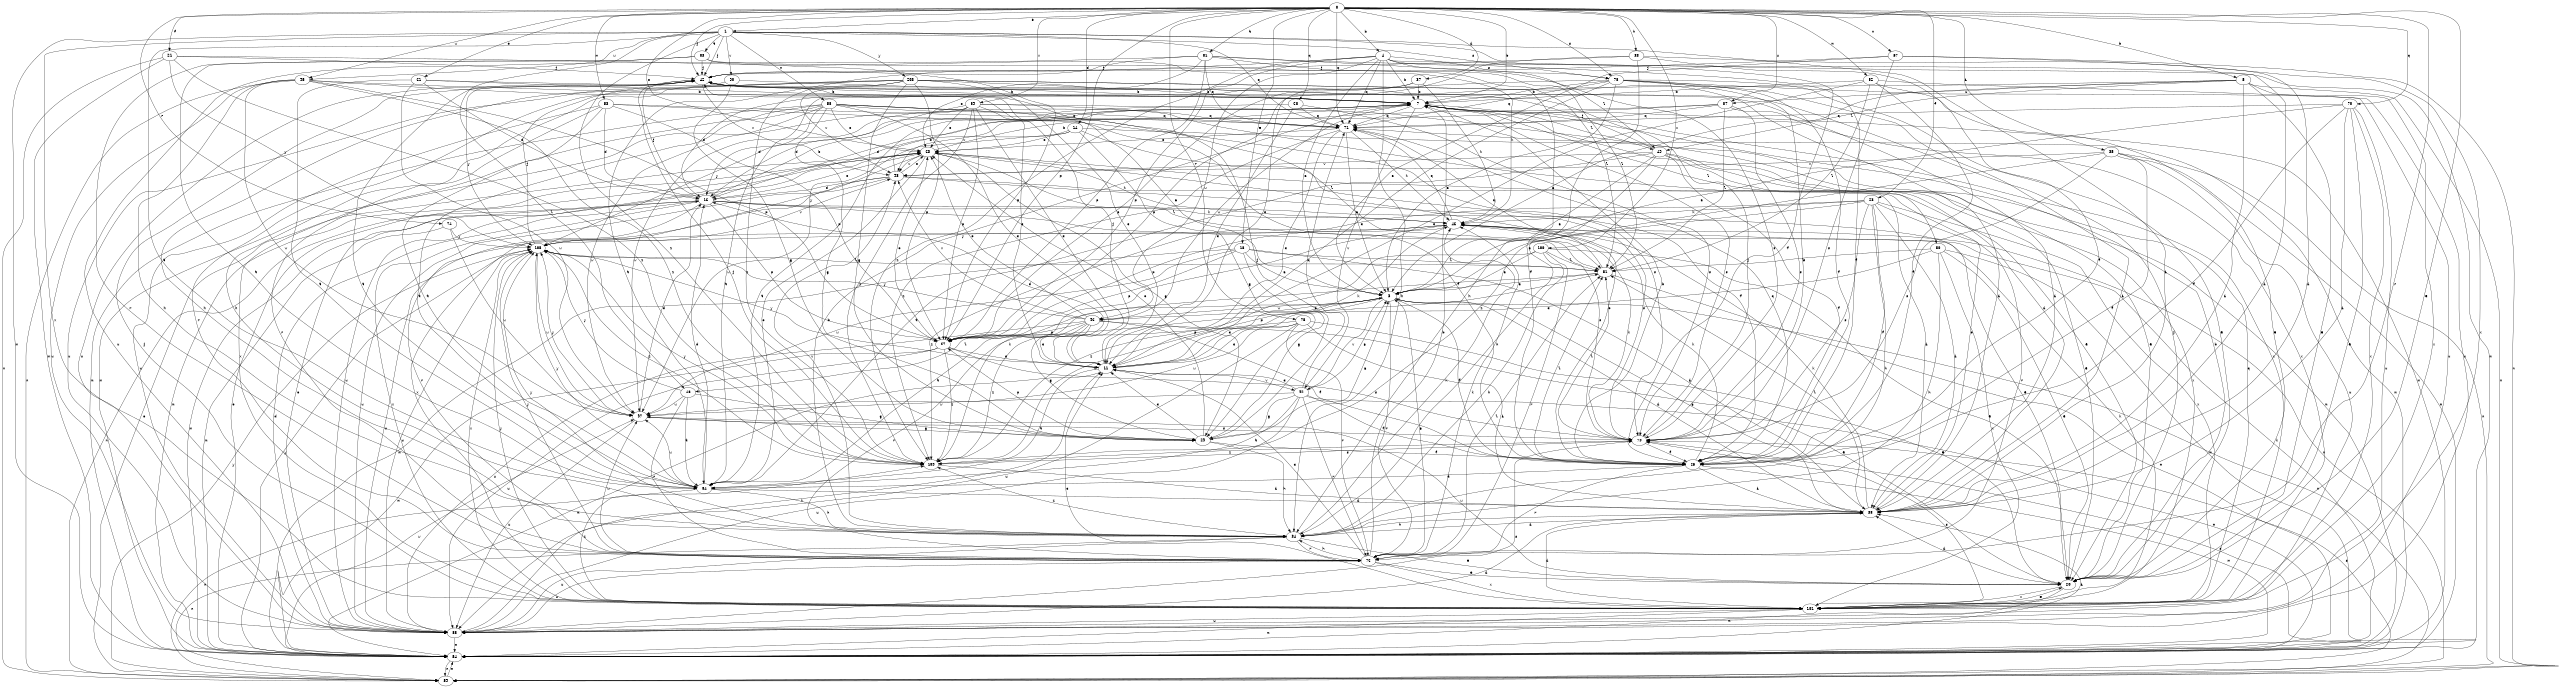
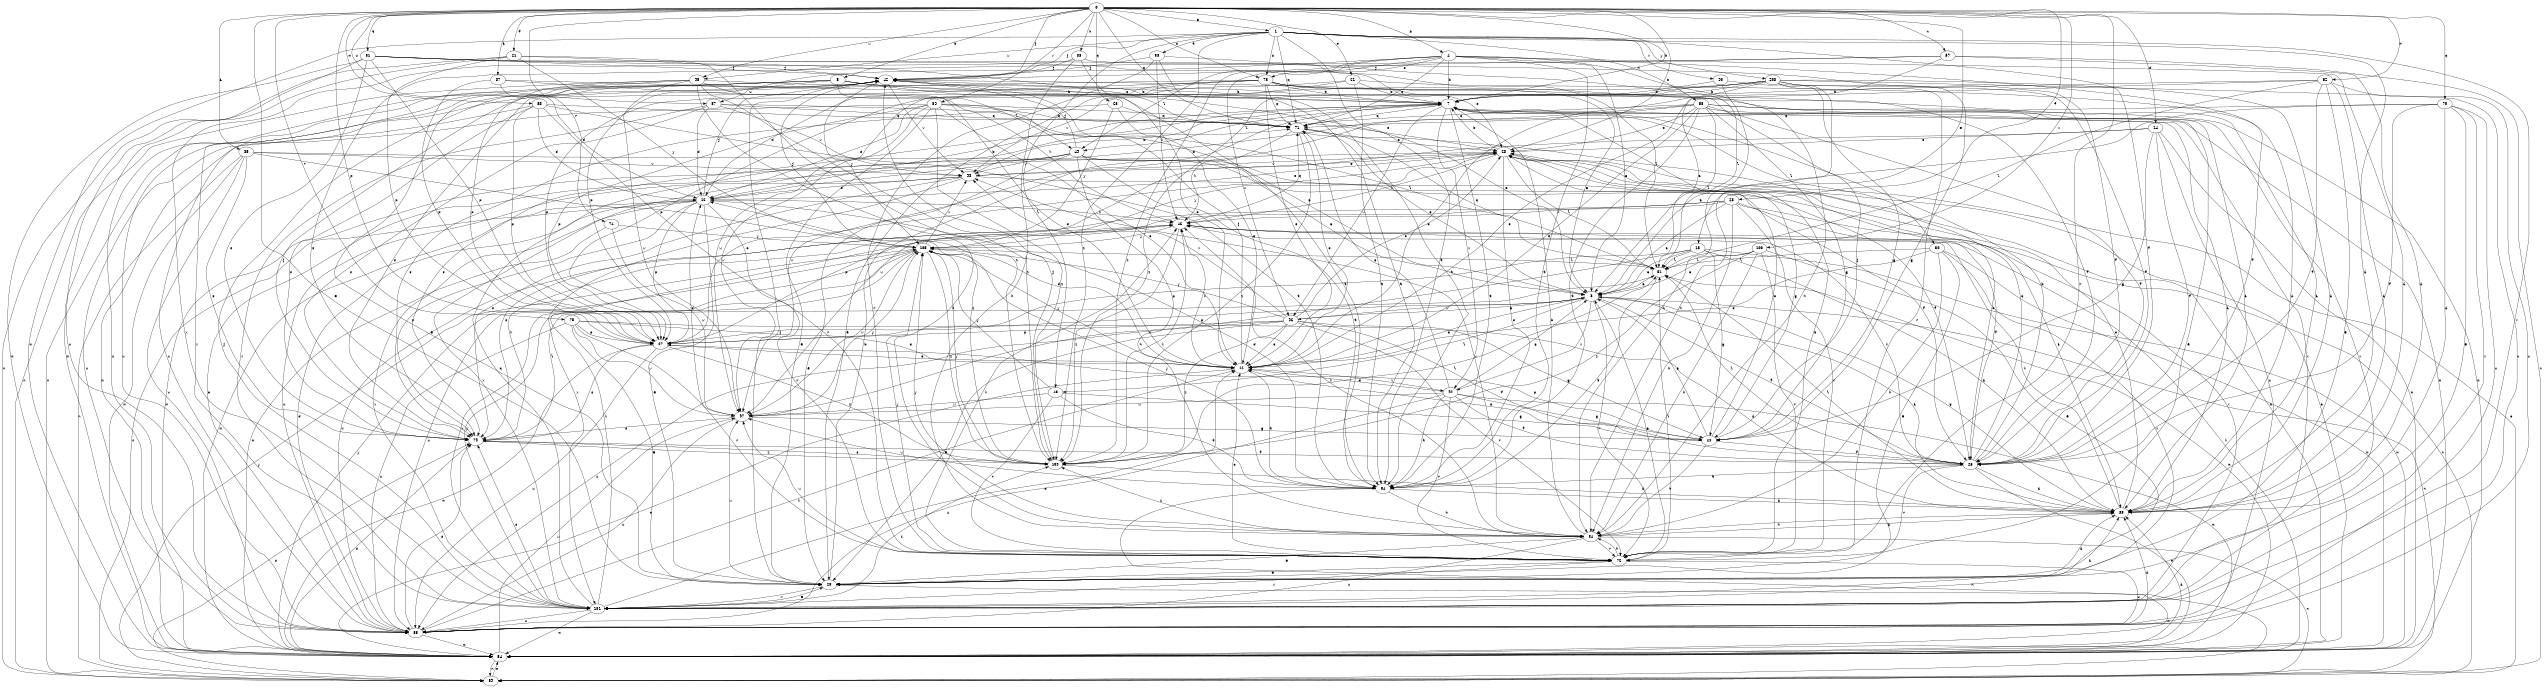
edge "23" -> "38": now "52" -> "38"
